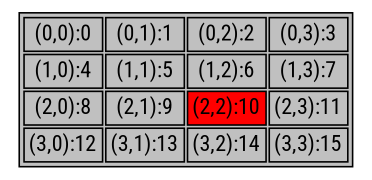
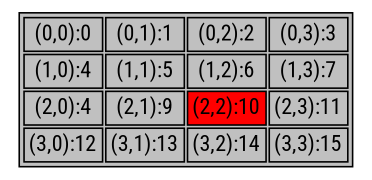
node "(0,0):0": text "(2,0):8" -> "(2,0):4"
